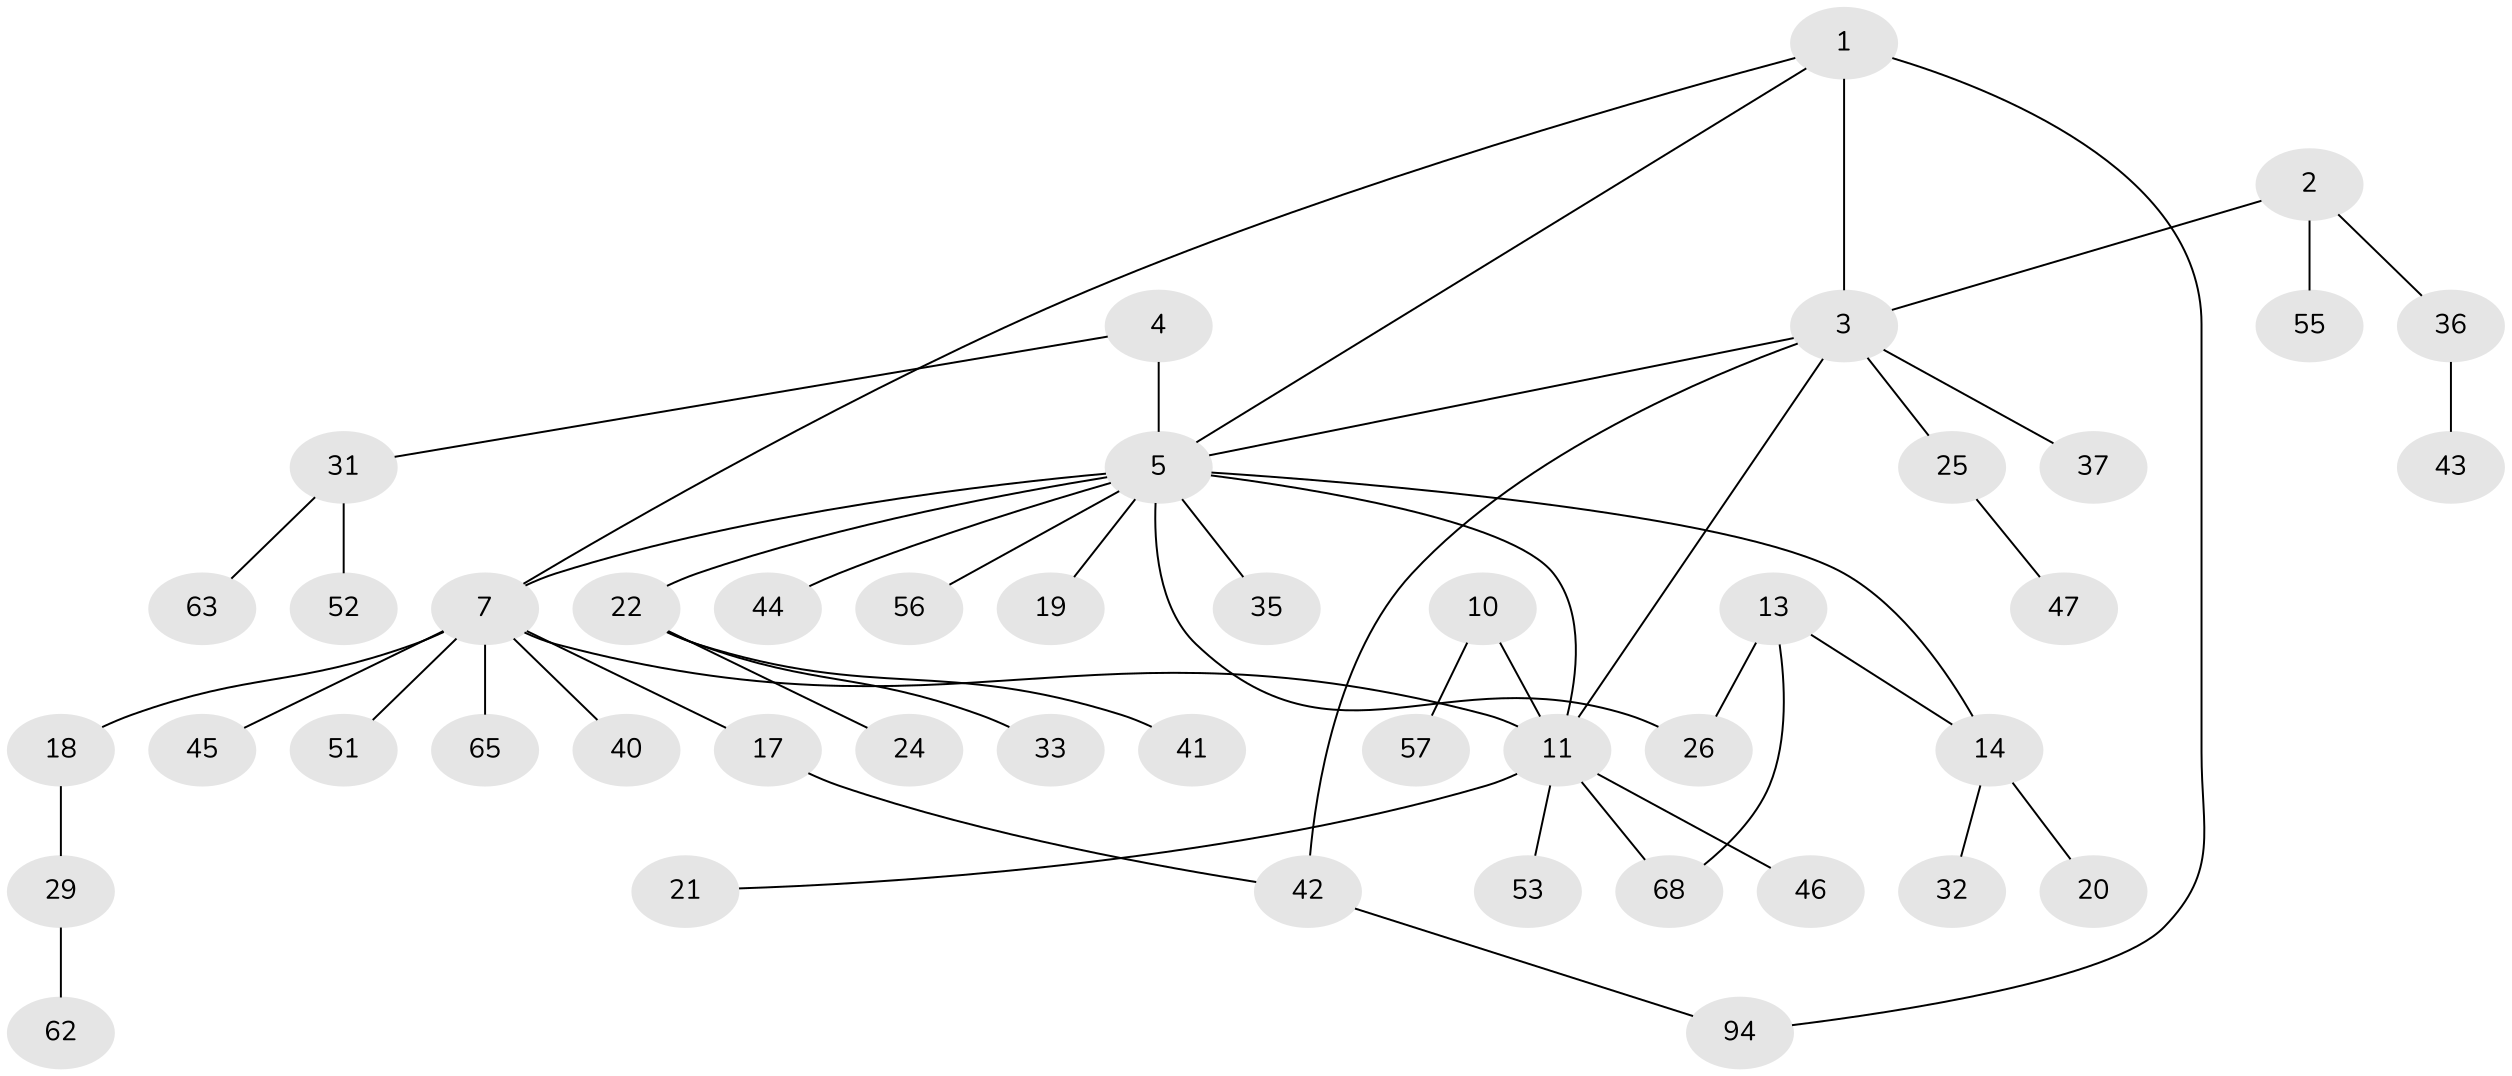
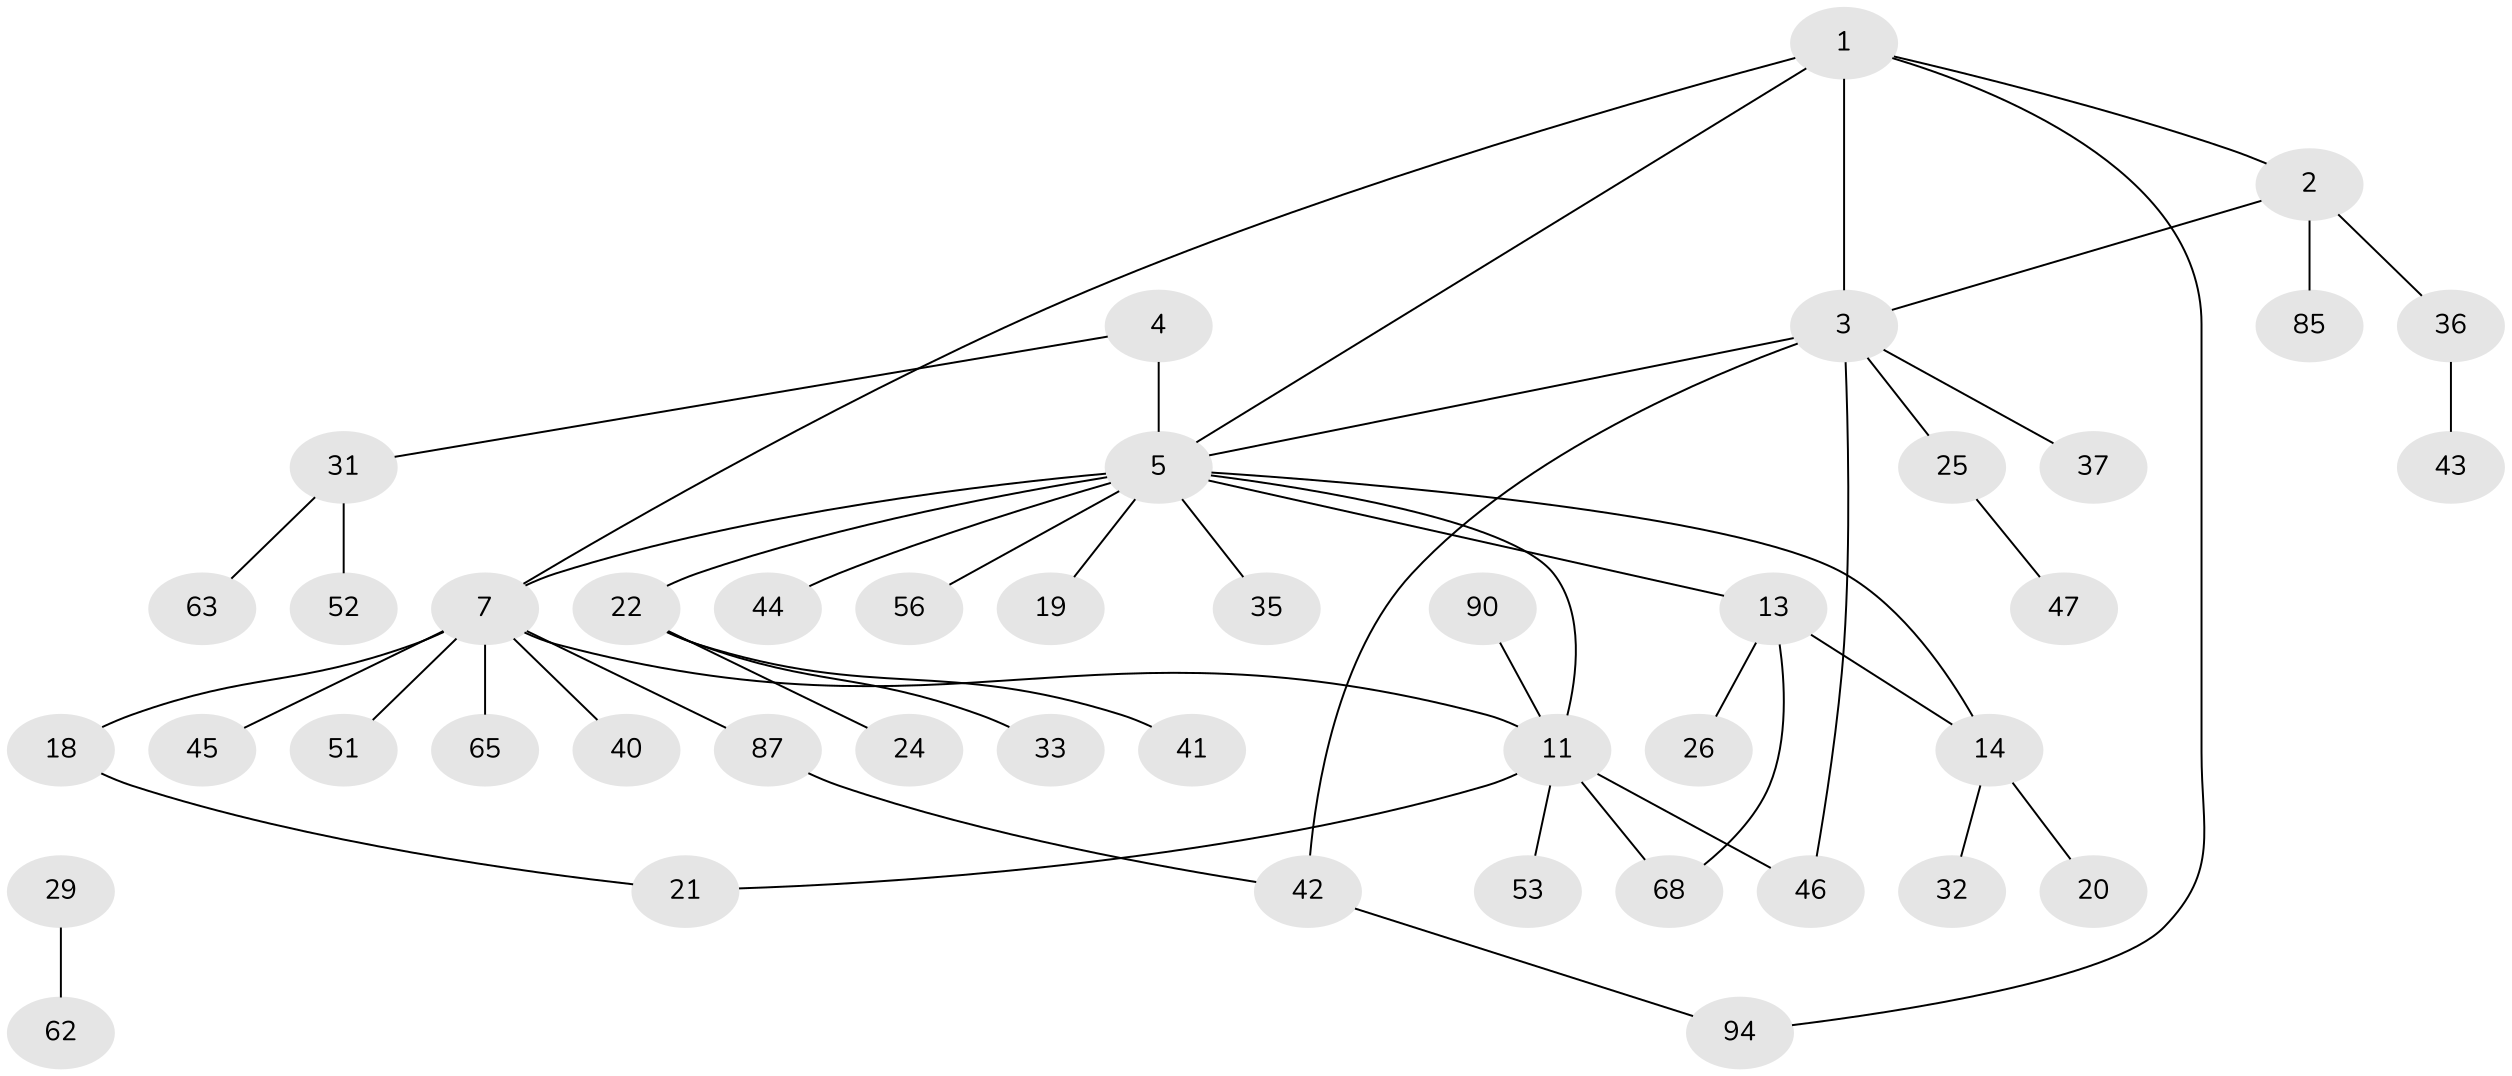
edge "1" -- "2": added
node "55": label "55" -> "85"
edge "3" -- "11": now "3" -- "46"
node "10": label "10" -> "90"
edge "5" -- "26": now "5" -- "13"
node "17": label "17" -> "87"
node "57": removed
edge "18" -- "29": now "18" -- "21"
